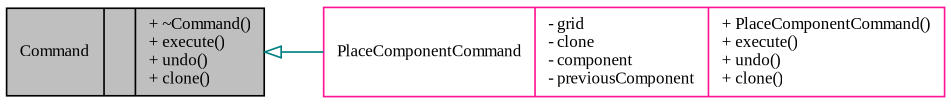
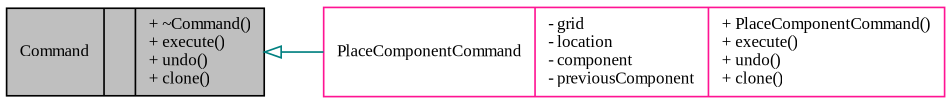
node "PlaceComponentCommand": text "- clone" -> "- location"
